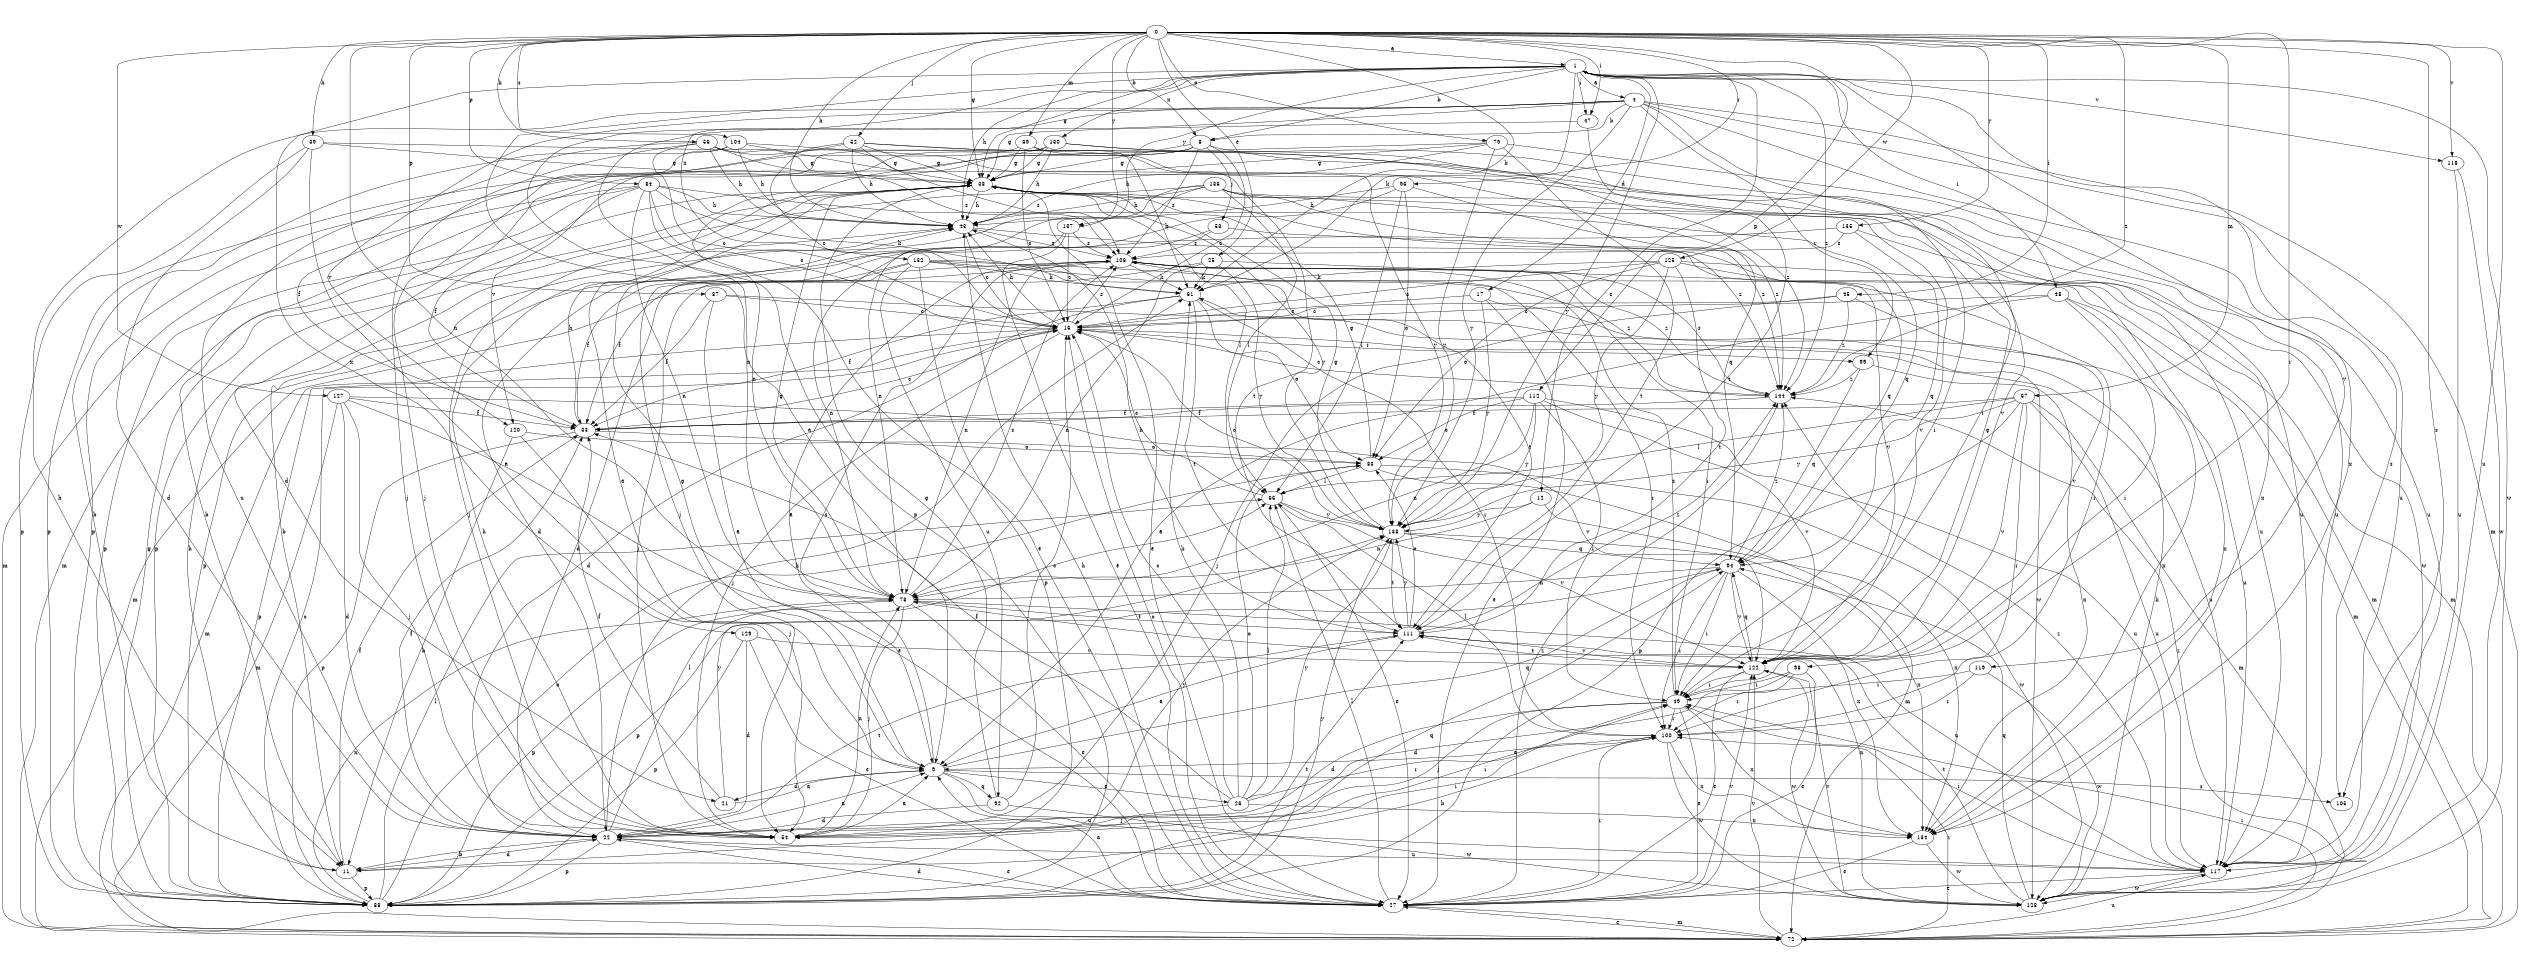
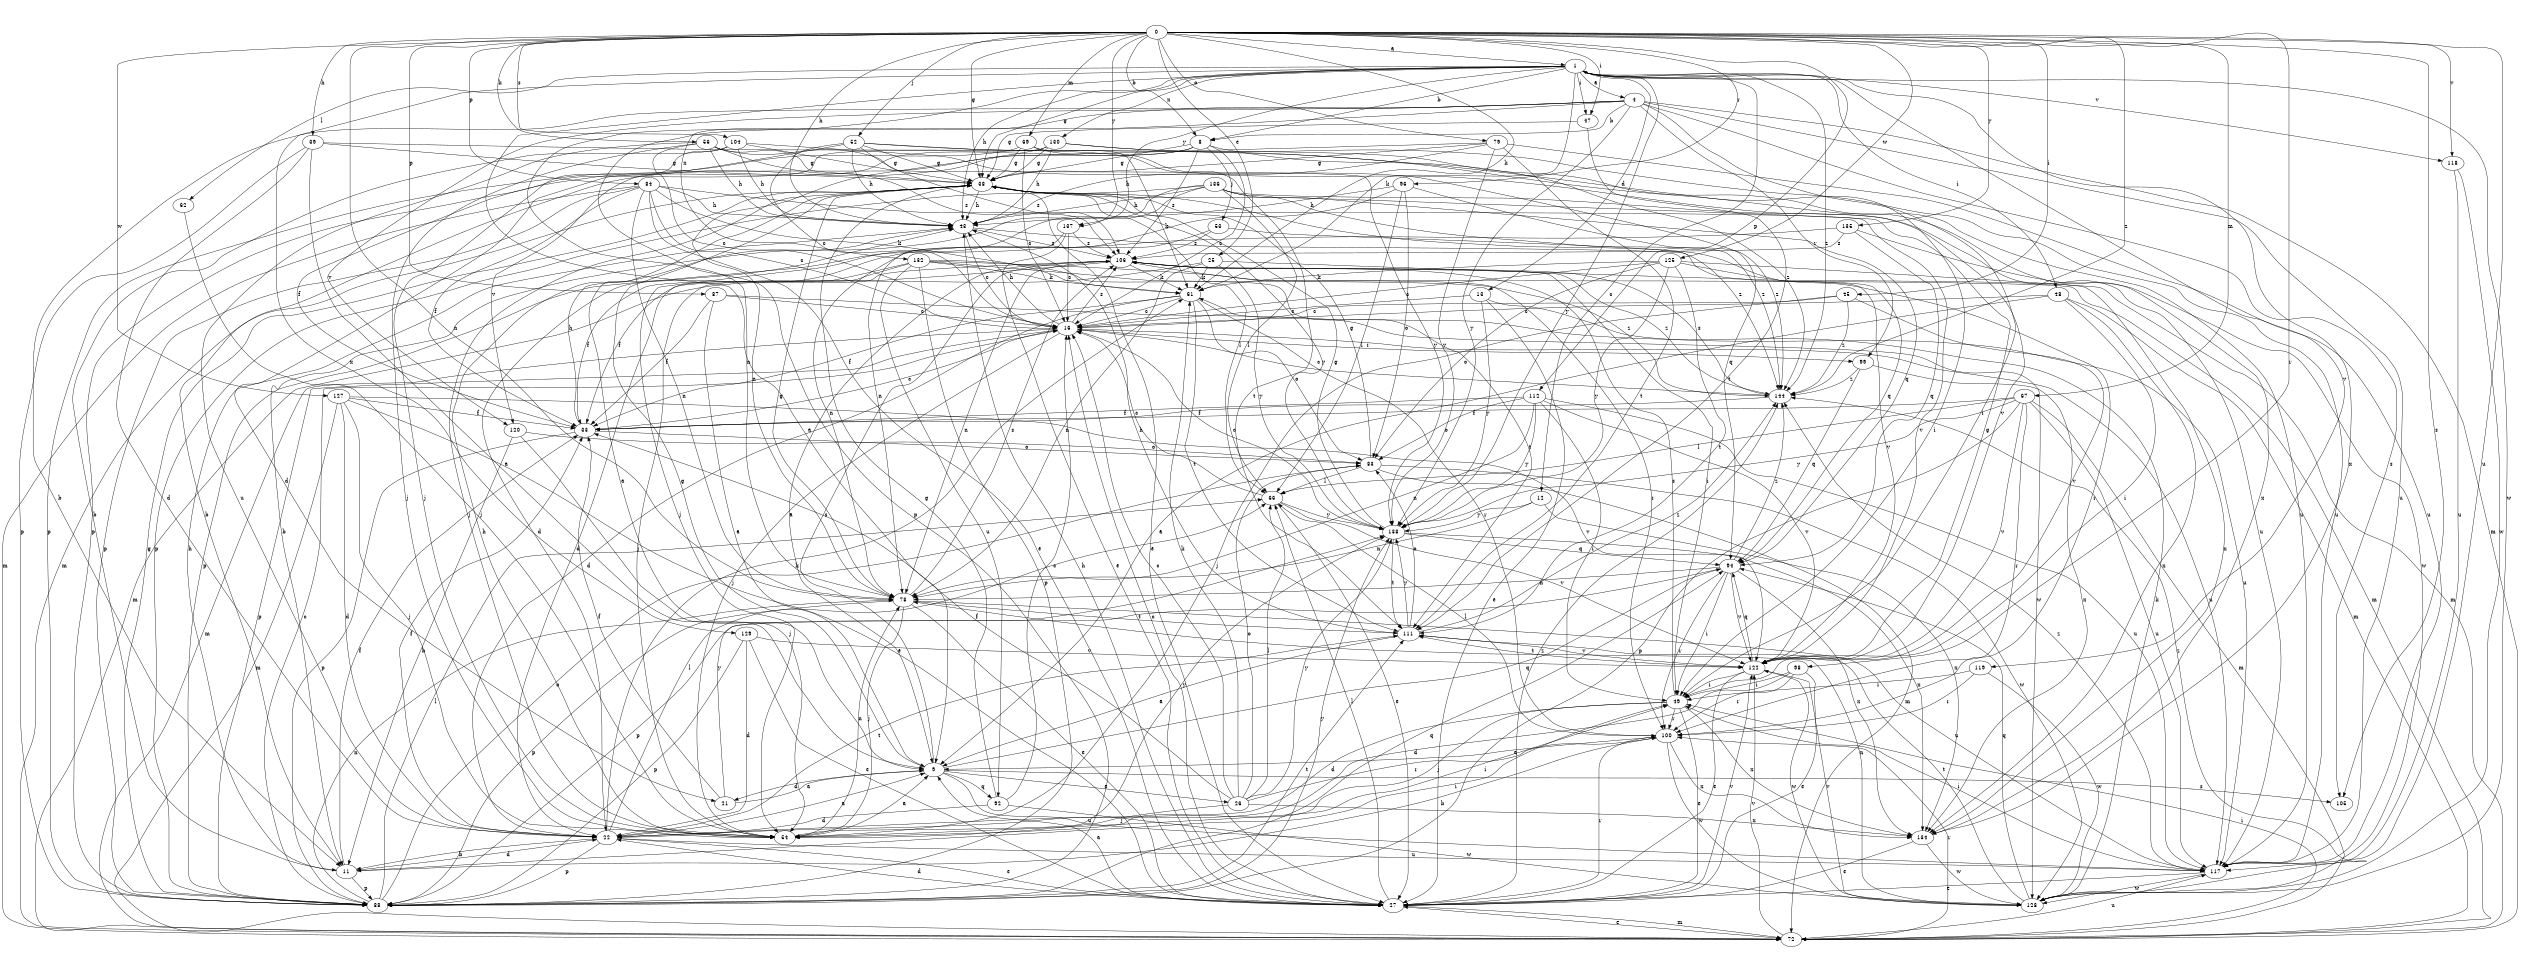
node "62": added
node "17": label "17" -> "13"
edge "61" -> "16": added, label "c"
